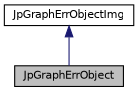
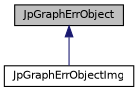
edge "JpGraphErrObject" -> "JpGraphErrObjectImg": reversed
